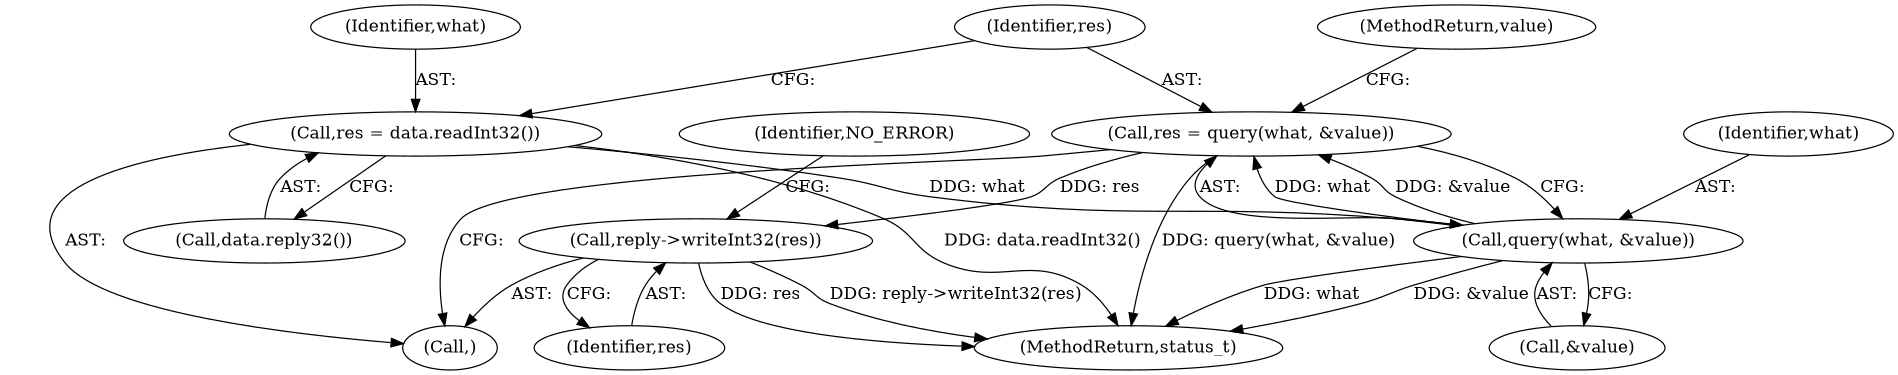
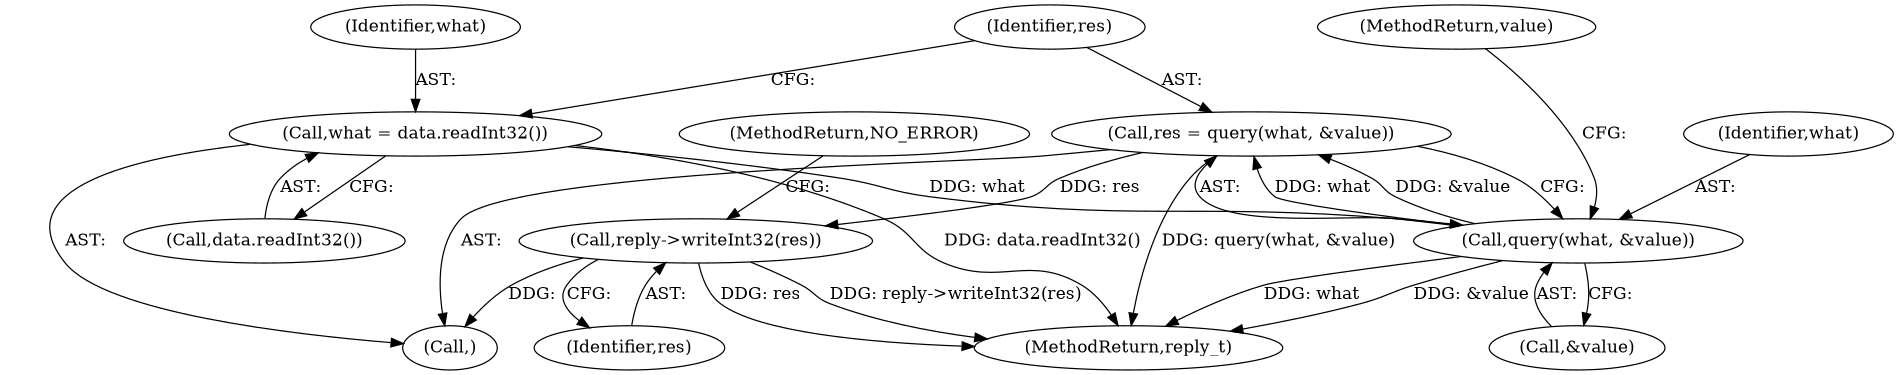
edge "(MethodReturn,value)" -> "(Call,res = query(what, &value))": now "(MethodReturn,value)" -> "(Call,query(what, &value))"
node "(Call,res = data.readInt32())": label "(Call,res = data.readInt32())" -> "(Call,what = data.readInt32())"
node "(Identifier,NO_ERROR)": label "(Identifier,NO_ERROR)" -> "(MethodReturn,NO_ERROR)"
node "(Call,data.reply32())": label "(Call,data.reply32())" -> "(Call,data.readInt32())"
edge "(Call,res = query(what, &value))" -> "(Call,)": label "CFG: " -> "AST: "
edge "(Call,reply->writeInt32(res))" -> "(Call,)": label "AST: " -> "DDG: "
node "(MethodReturn,status_t)": label "(MethodReturn,status_t)" -> "(MethodReturn,reply_t)"
